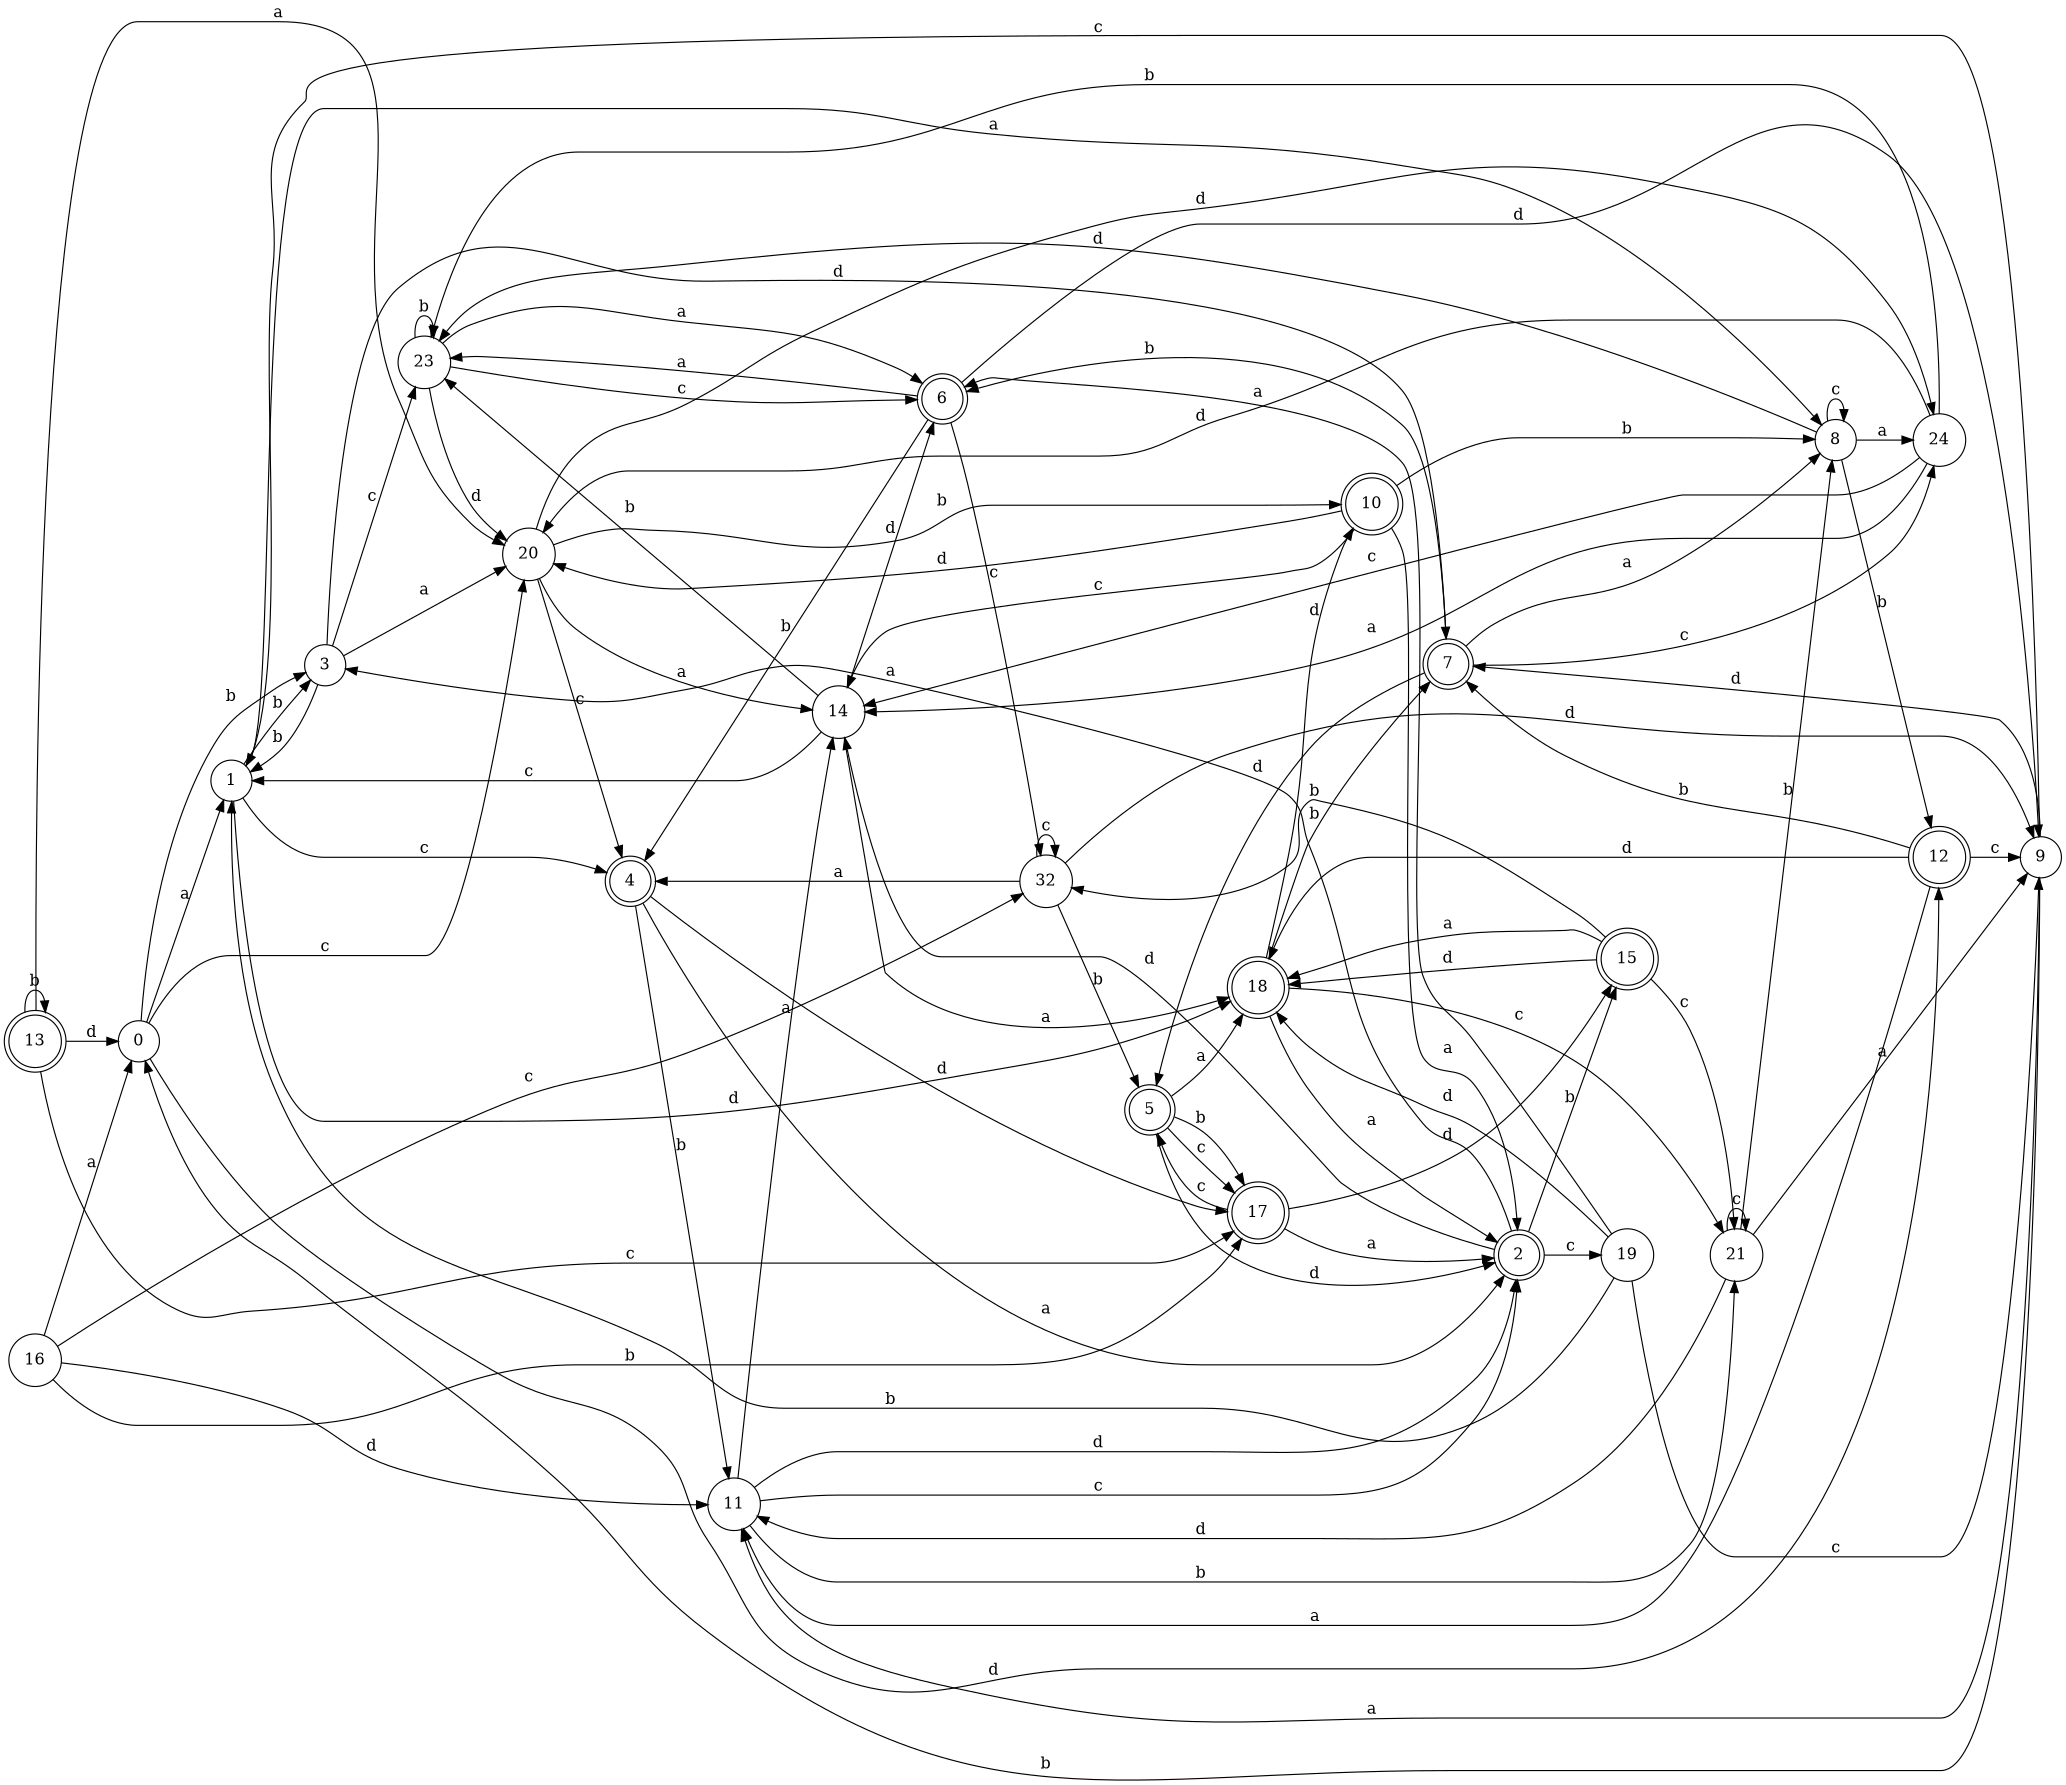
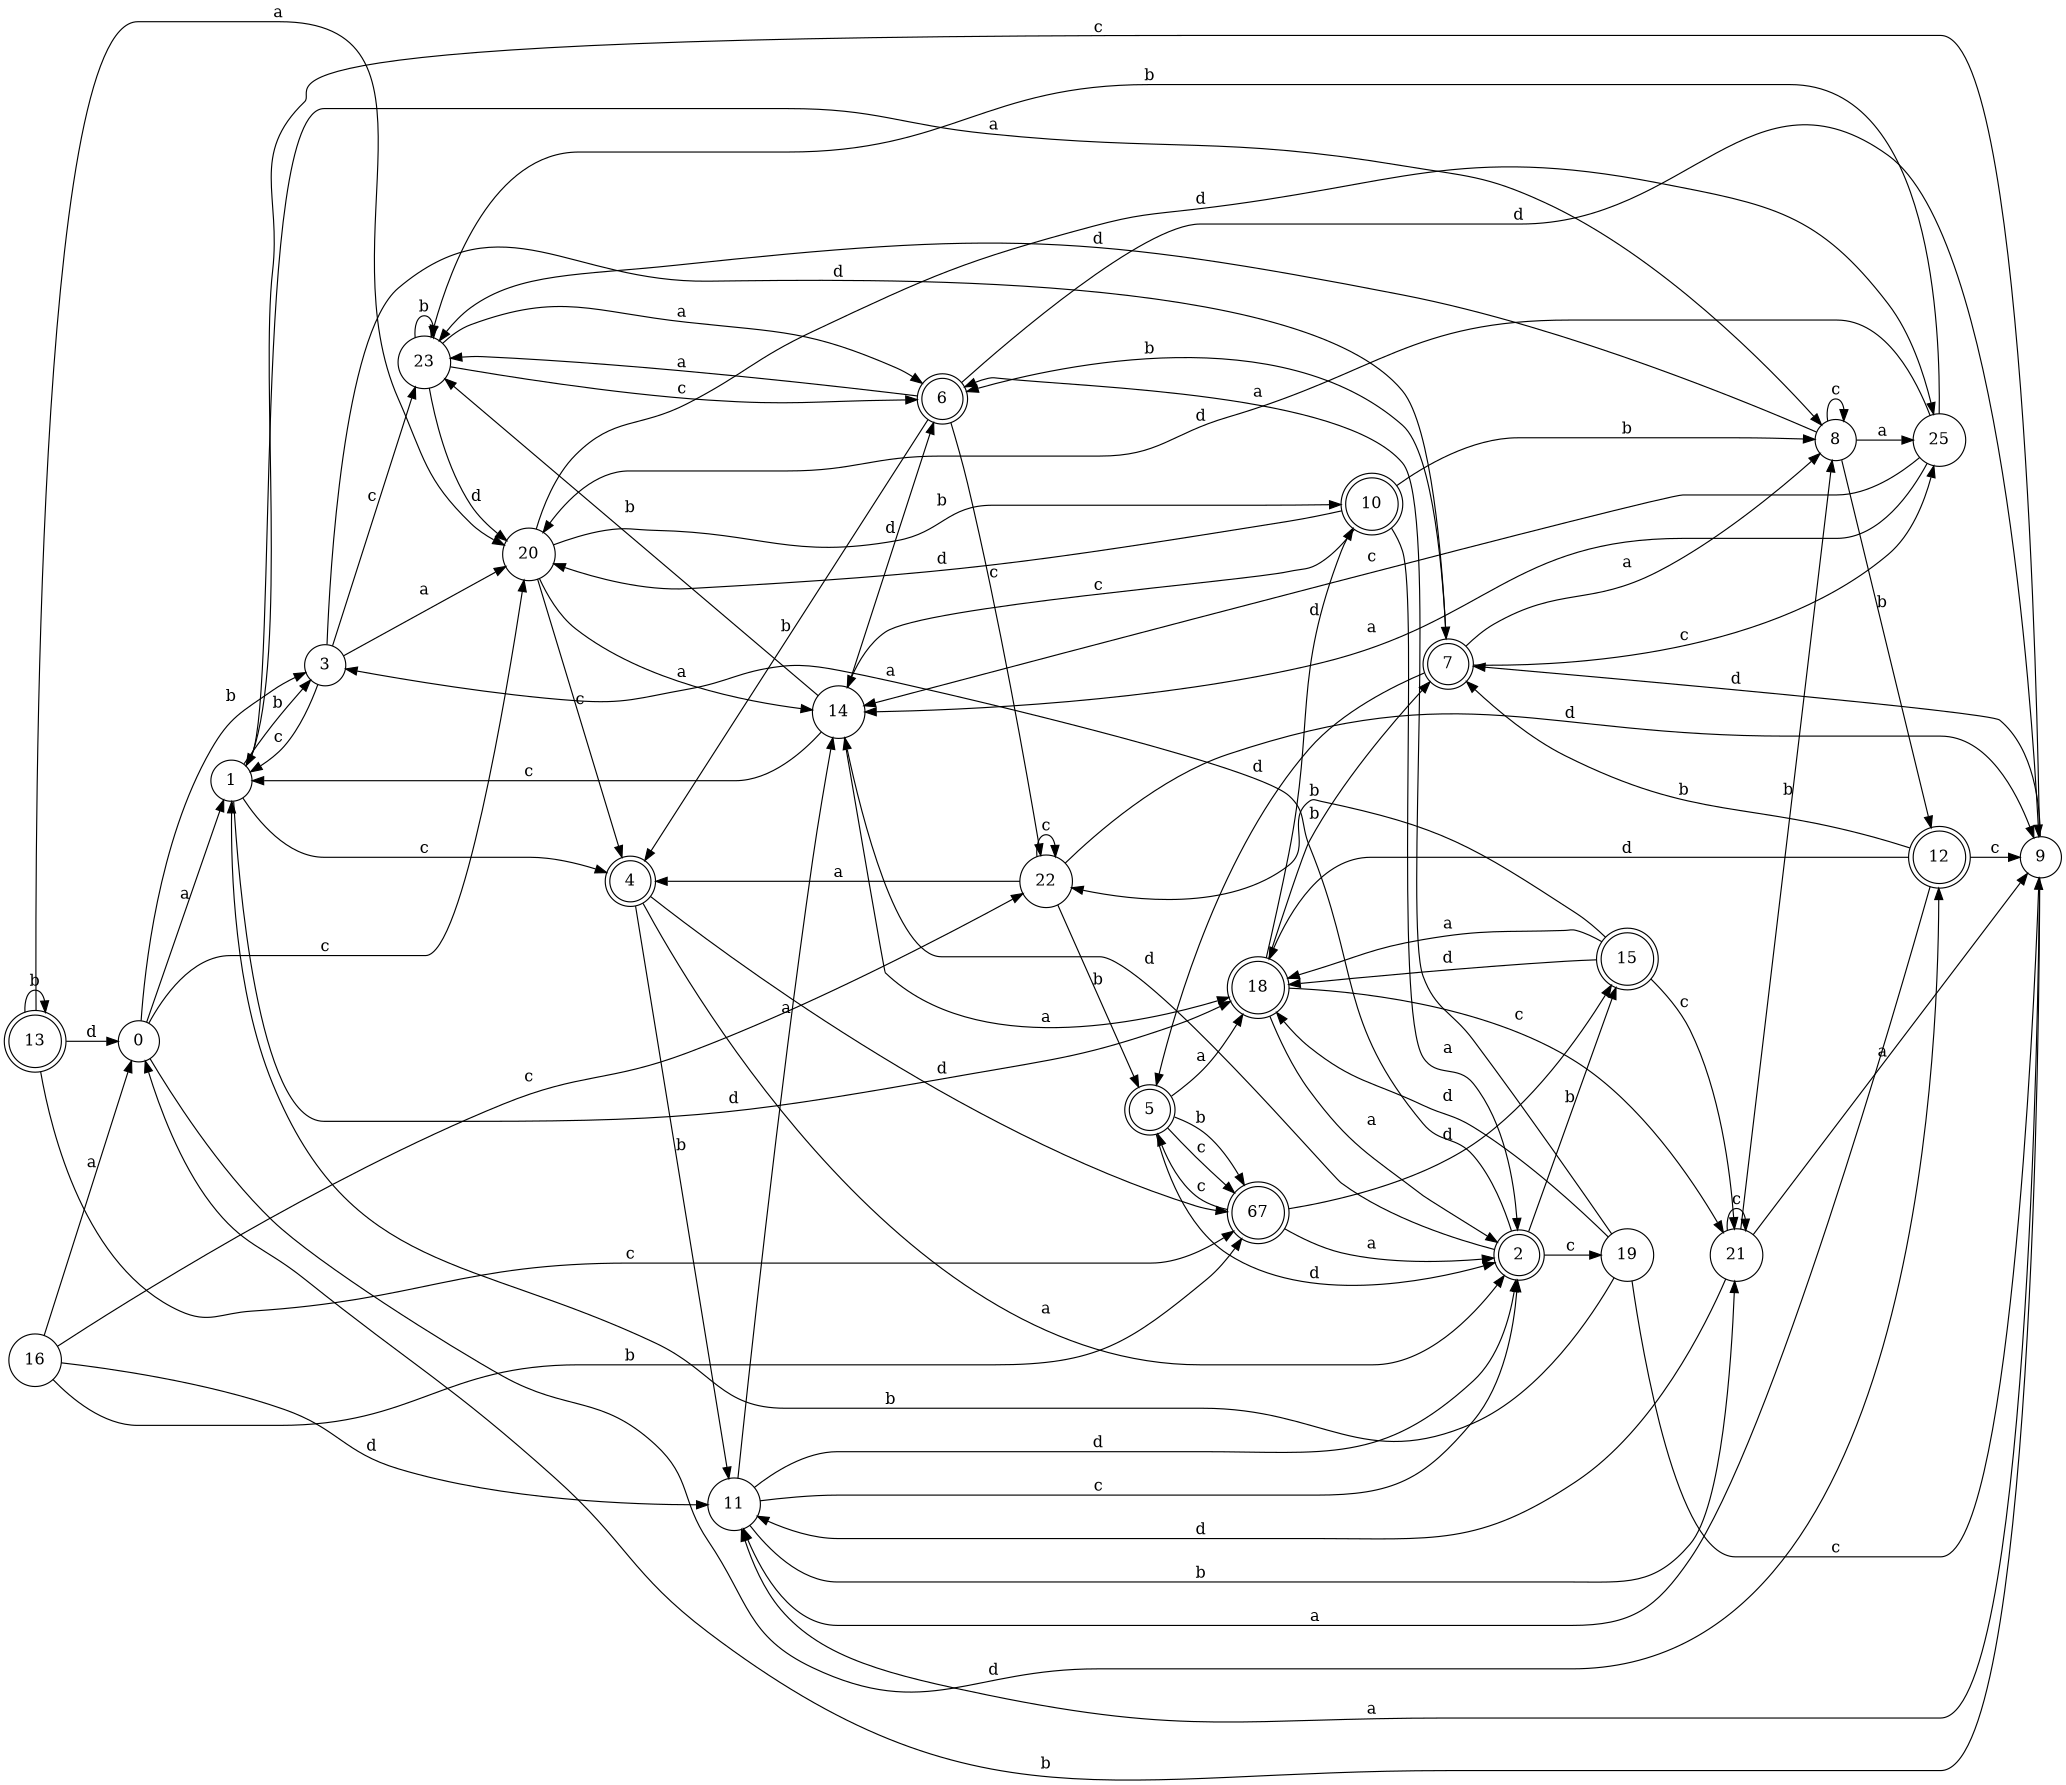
node "24": label "24" -> "25"
edge "3" -> "1": label "b" -> "c"
node "32": label "32" -> "22"
node "17": label "17" -> "67"
